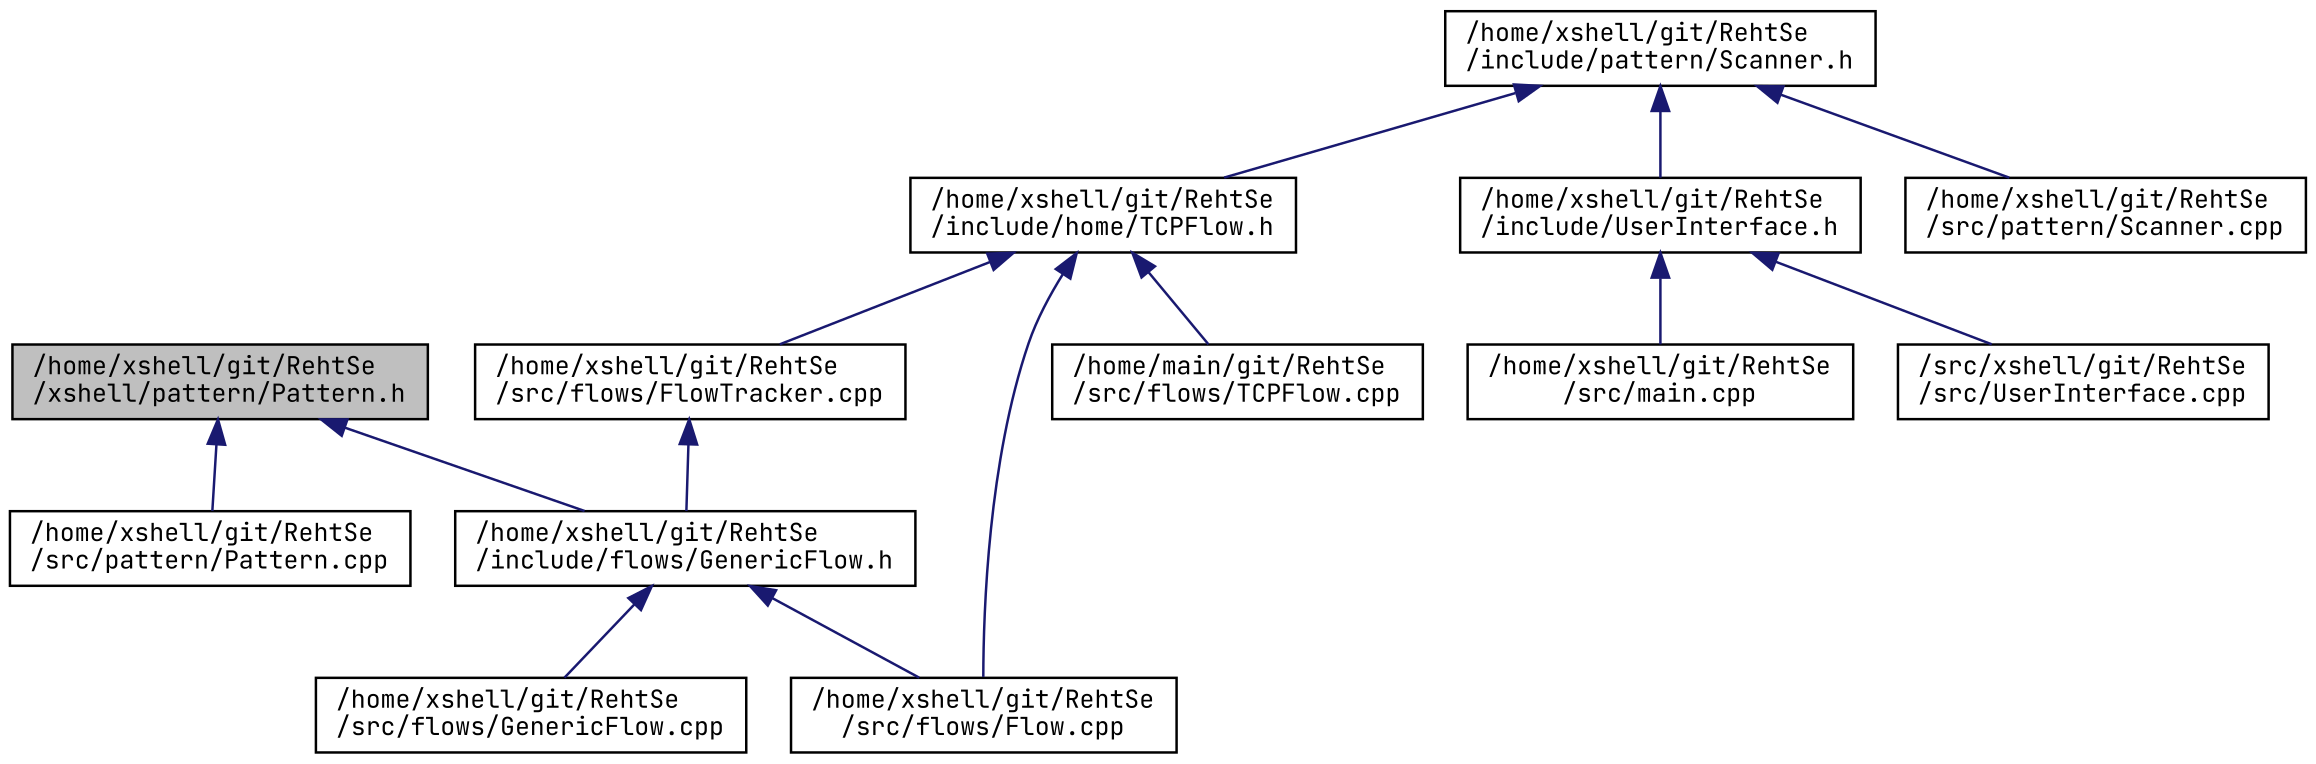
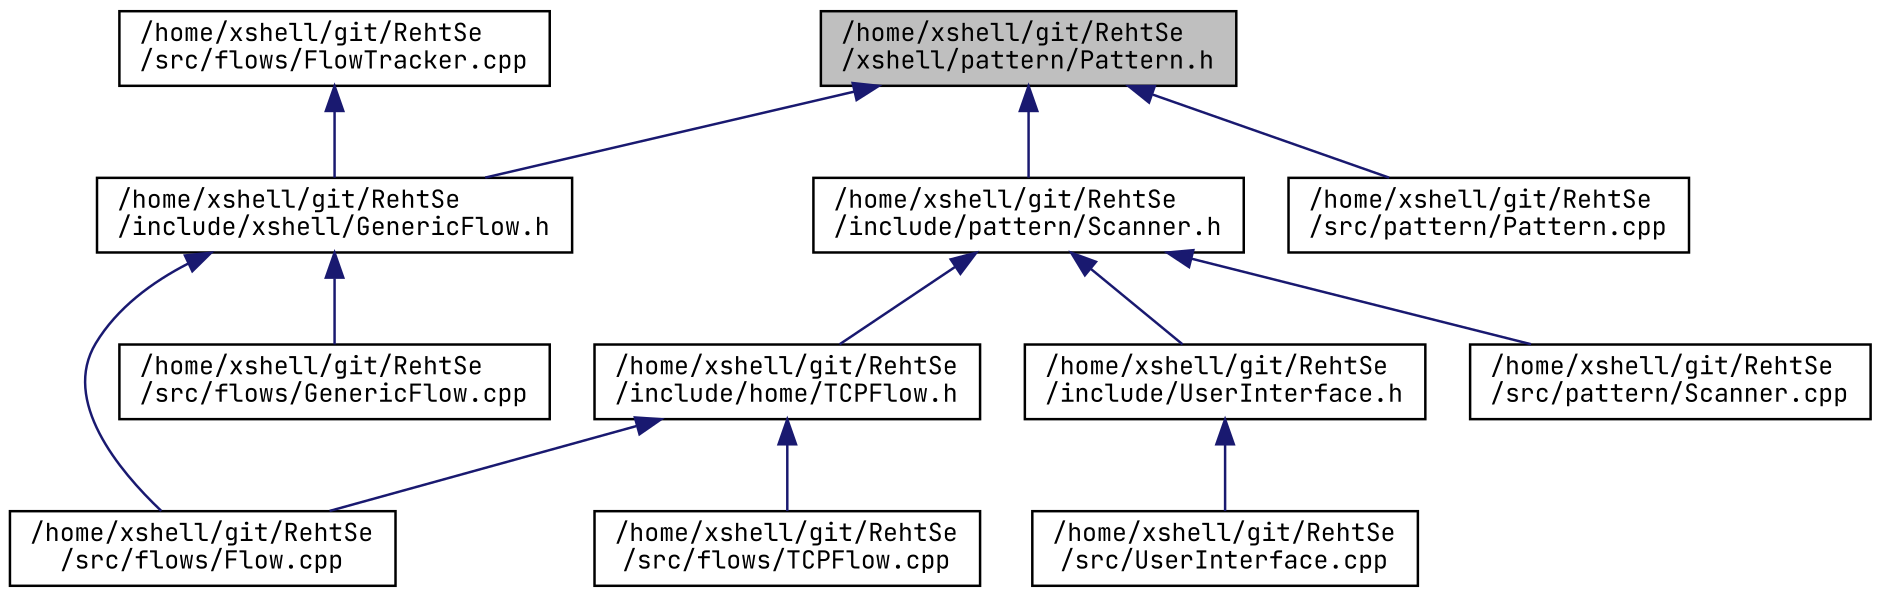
edge "/home/xshell/git/RehtSe /include/pattern/Scanner.h" -> "/home/xshell/git/RehtSe /xshell/pattern/Pattern.h": added
edge "/home/xshell/git/RehtSe /src/flows/FlowTracker.cpp" -> "/home/xshell/git/RehtSe /include/home/TCPFlow.h": removed
node "/home/main/git/RehtSe /src/flows/TCPFlow.cpp": label "/home/main/git/RehtSe /src/flows/TCPFlow.cpp" -> "/home/xshell/git/RehtSe /src/flows/TCPFlow.cpp"
node "/home/xshell/git/RehtSe /src/main.cpp": removed
node "/src/xshell/git/RehtSe /src/UserInterface.cpp": label "/src/xshell/git/RehtSe /src/UserInterface.cpp" -> "/home/xshell/git/RehtSe /src/UserInterface.cpp"
node "/home/xshell/git/RehtSe /include/flows/GenericFlow.h": label "/home/xshell/git/RehtSe /include/flows/GenericFlow.h" -> "/home/xshell/git/RehtSe /include/xshell/GenericFlow.h"
